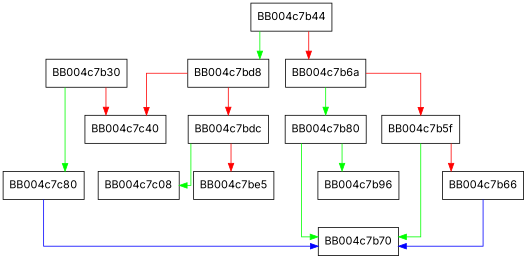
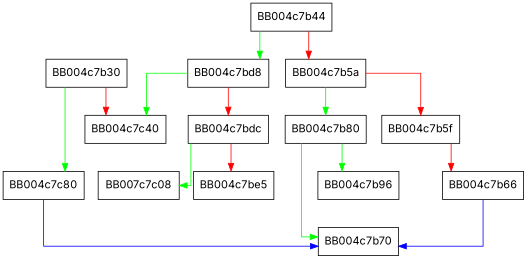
edge "BB004c7bd8" -> "BB004c7c40": color red -> green
node "BB004c7b6a": label "BB004c7b6a" -> "BB004c7b5a"
node "BB004c7c08": label "BB004c7c08" -> "BB007c7c08"
edge "BB004c7b5f" -> "BB004c7b70": removed
